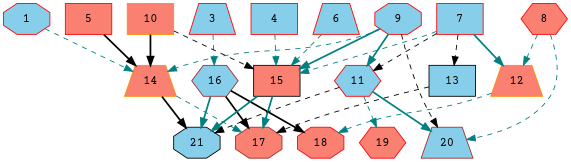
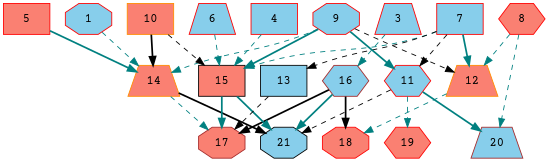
edge "5" -> "14": color black -> teal
edge "9" -> "20": now "9" -> "12"
